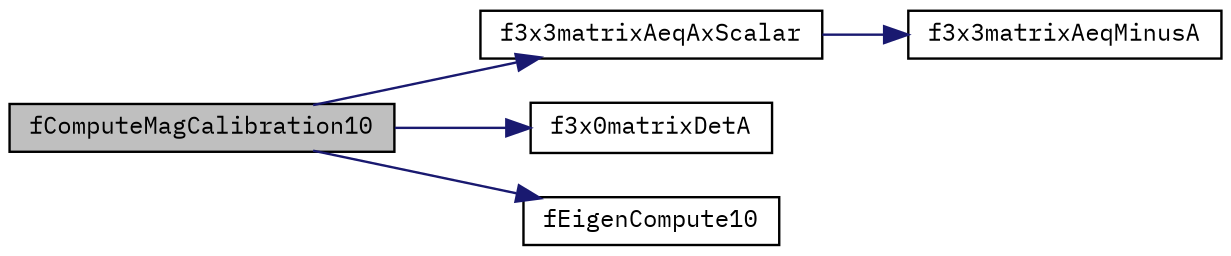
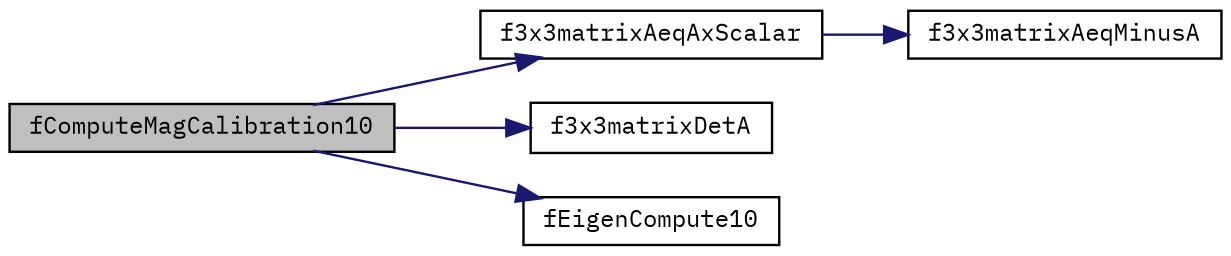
node "f3x0matrixDetA": label "f3x0matrixDetA" -> "f3x3matrixDetA"
